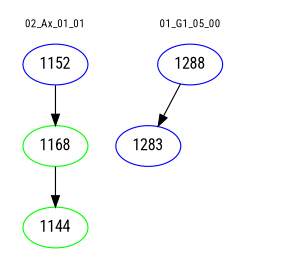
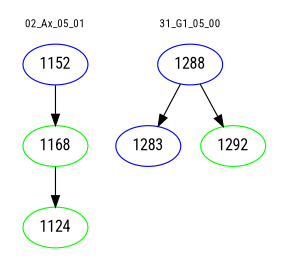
cluster "02_Ax_01_01": label "02_Ax_01_01" -> "02_Ax_05_01"
cluster "01_G1_05_00": label "01_G1_05_00" -> "31_G1_05_00"
node "1292": added
node "1144": label "1144" -> "1124"
